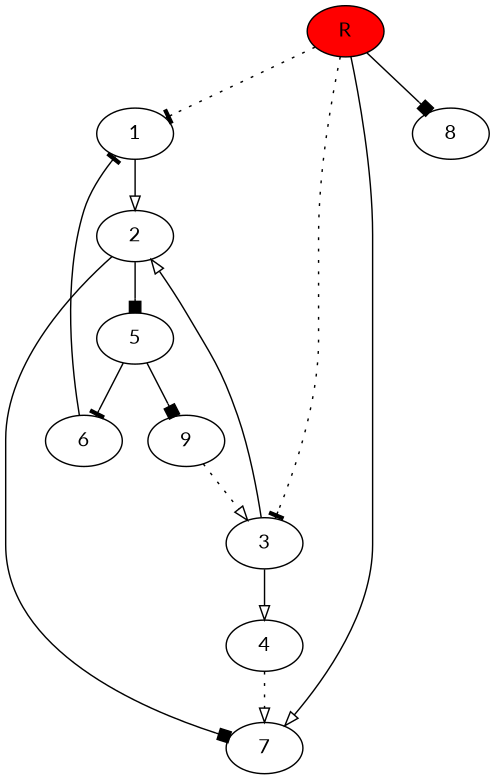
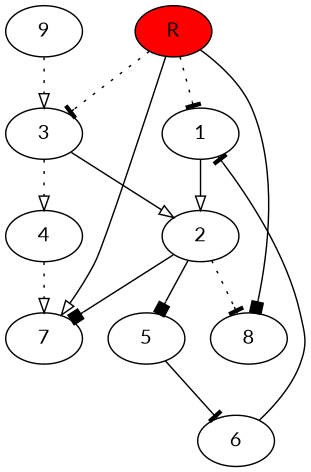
edge "2" -> "8": added
edge "5" -> "9": removed
edge "3" -> "4": style solid -> dotted
